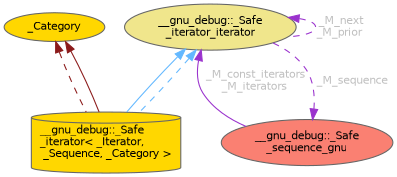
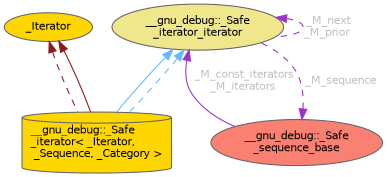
node "_Category": label "_Category" -> "_Iterator"
node "__gnu_debug::_Safe _sequence_gnu": label "__gnu_debug::_Safe _sequence_gnu" -> "__gnu_debug::_Safe _sequence_base"
